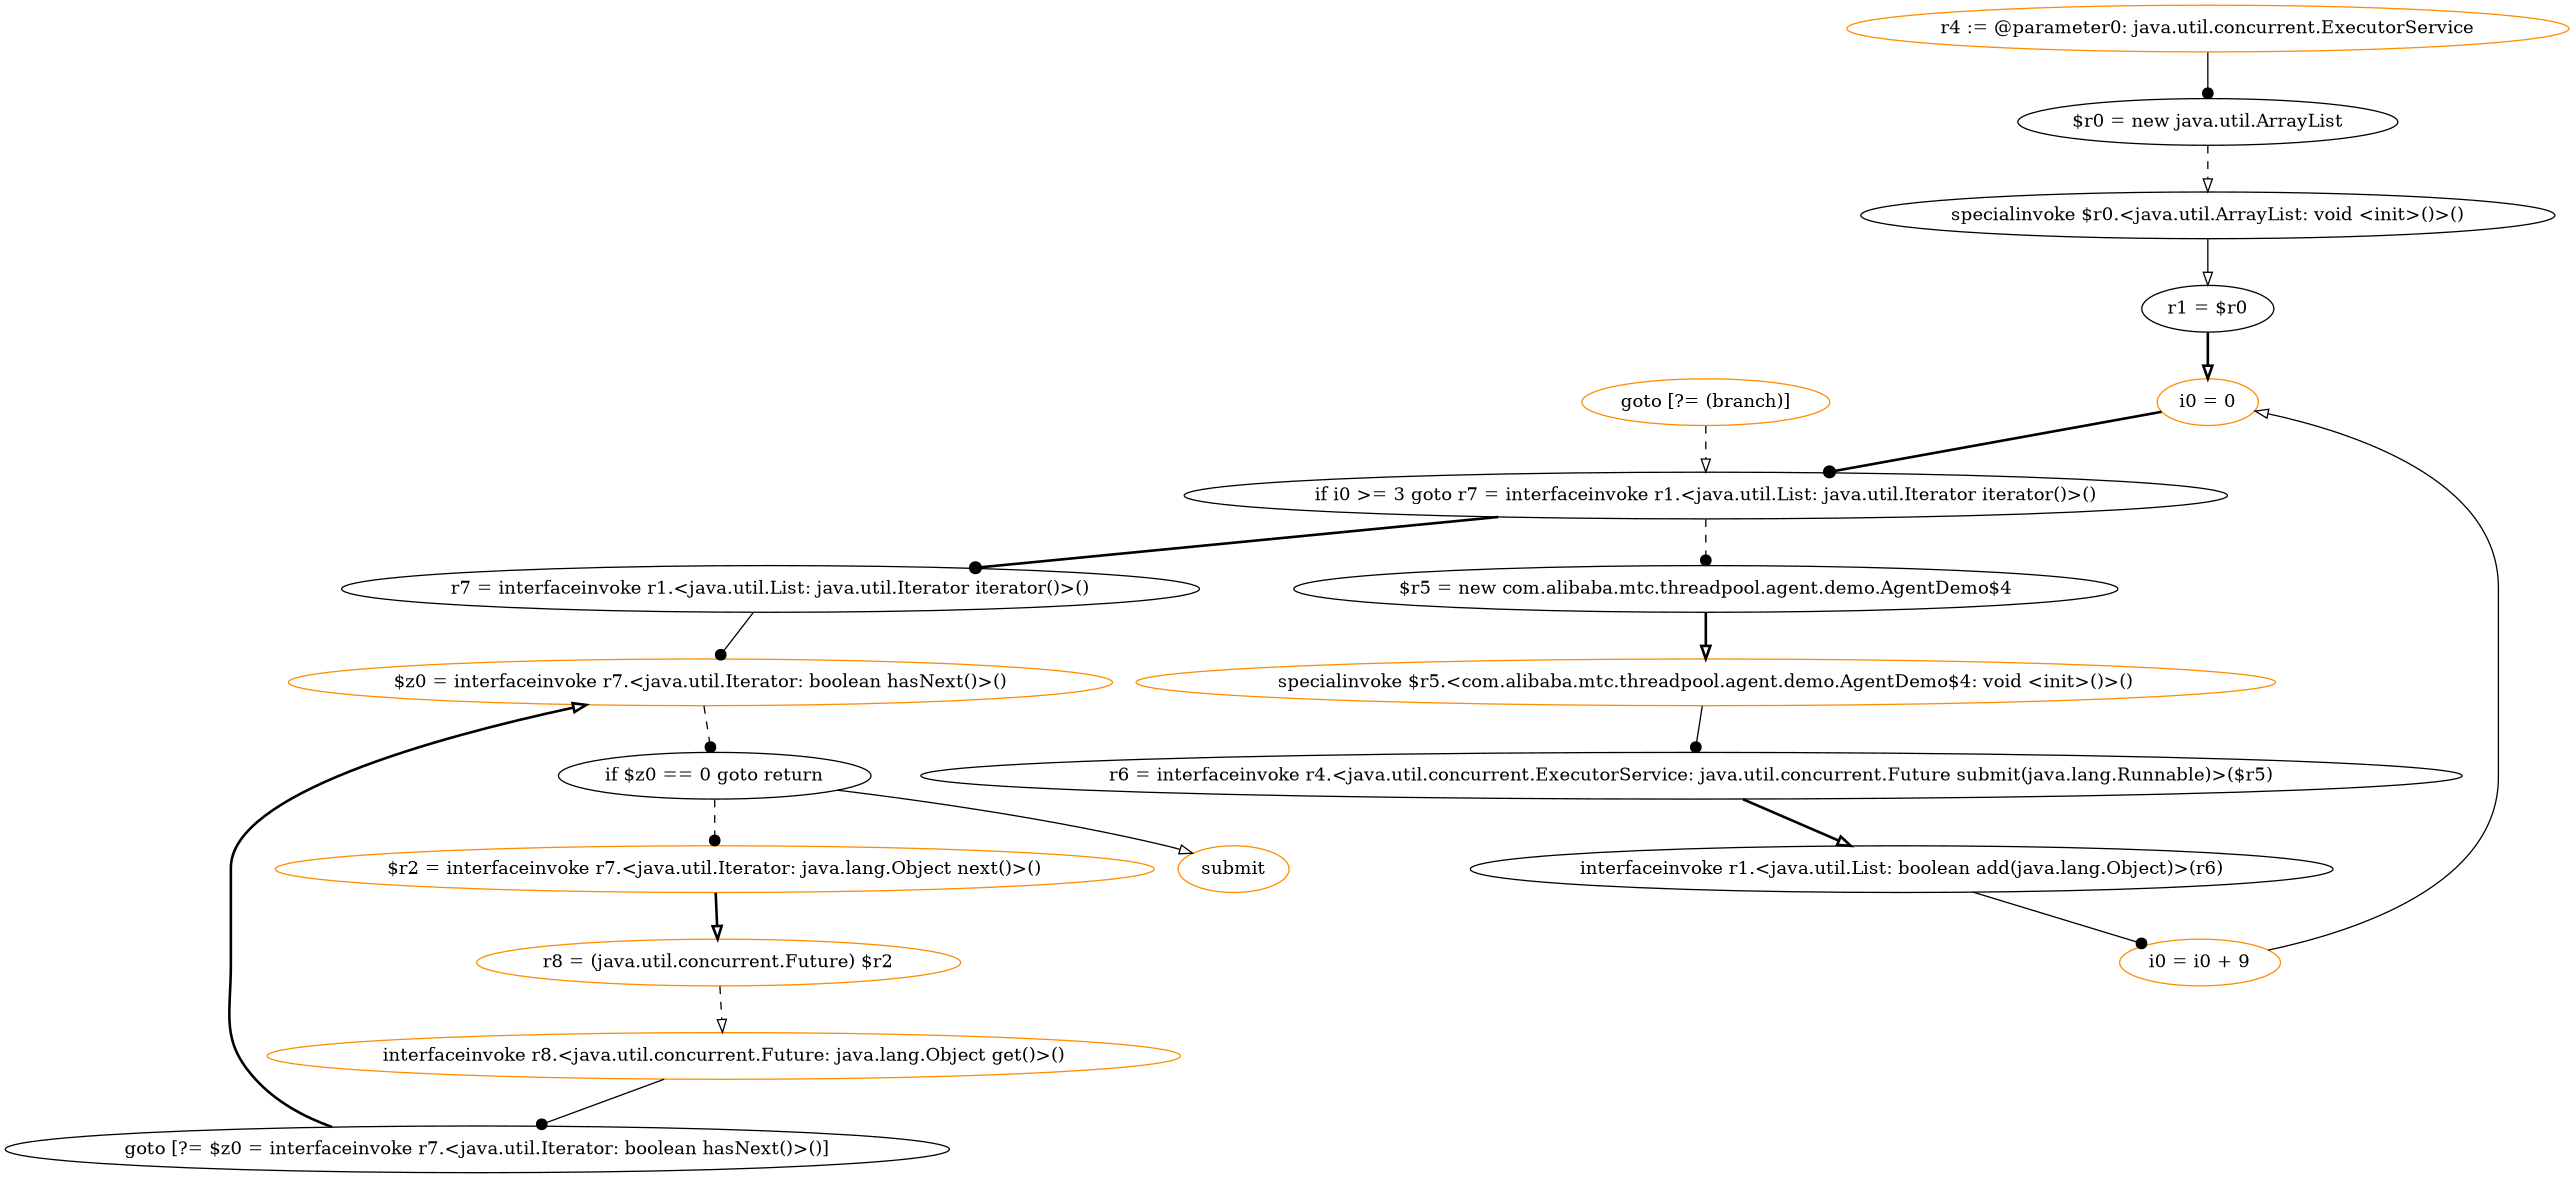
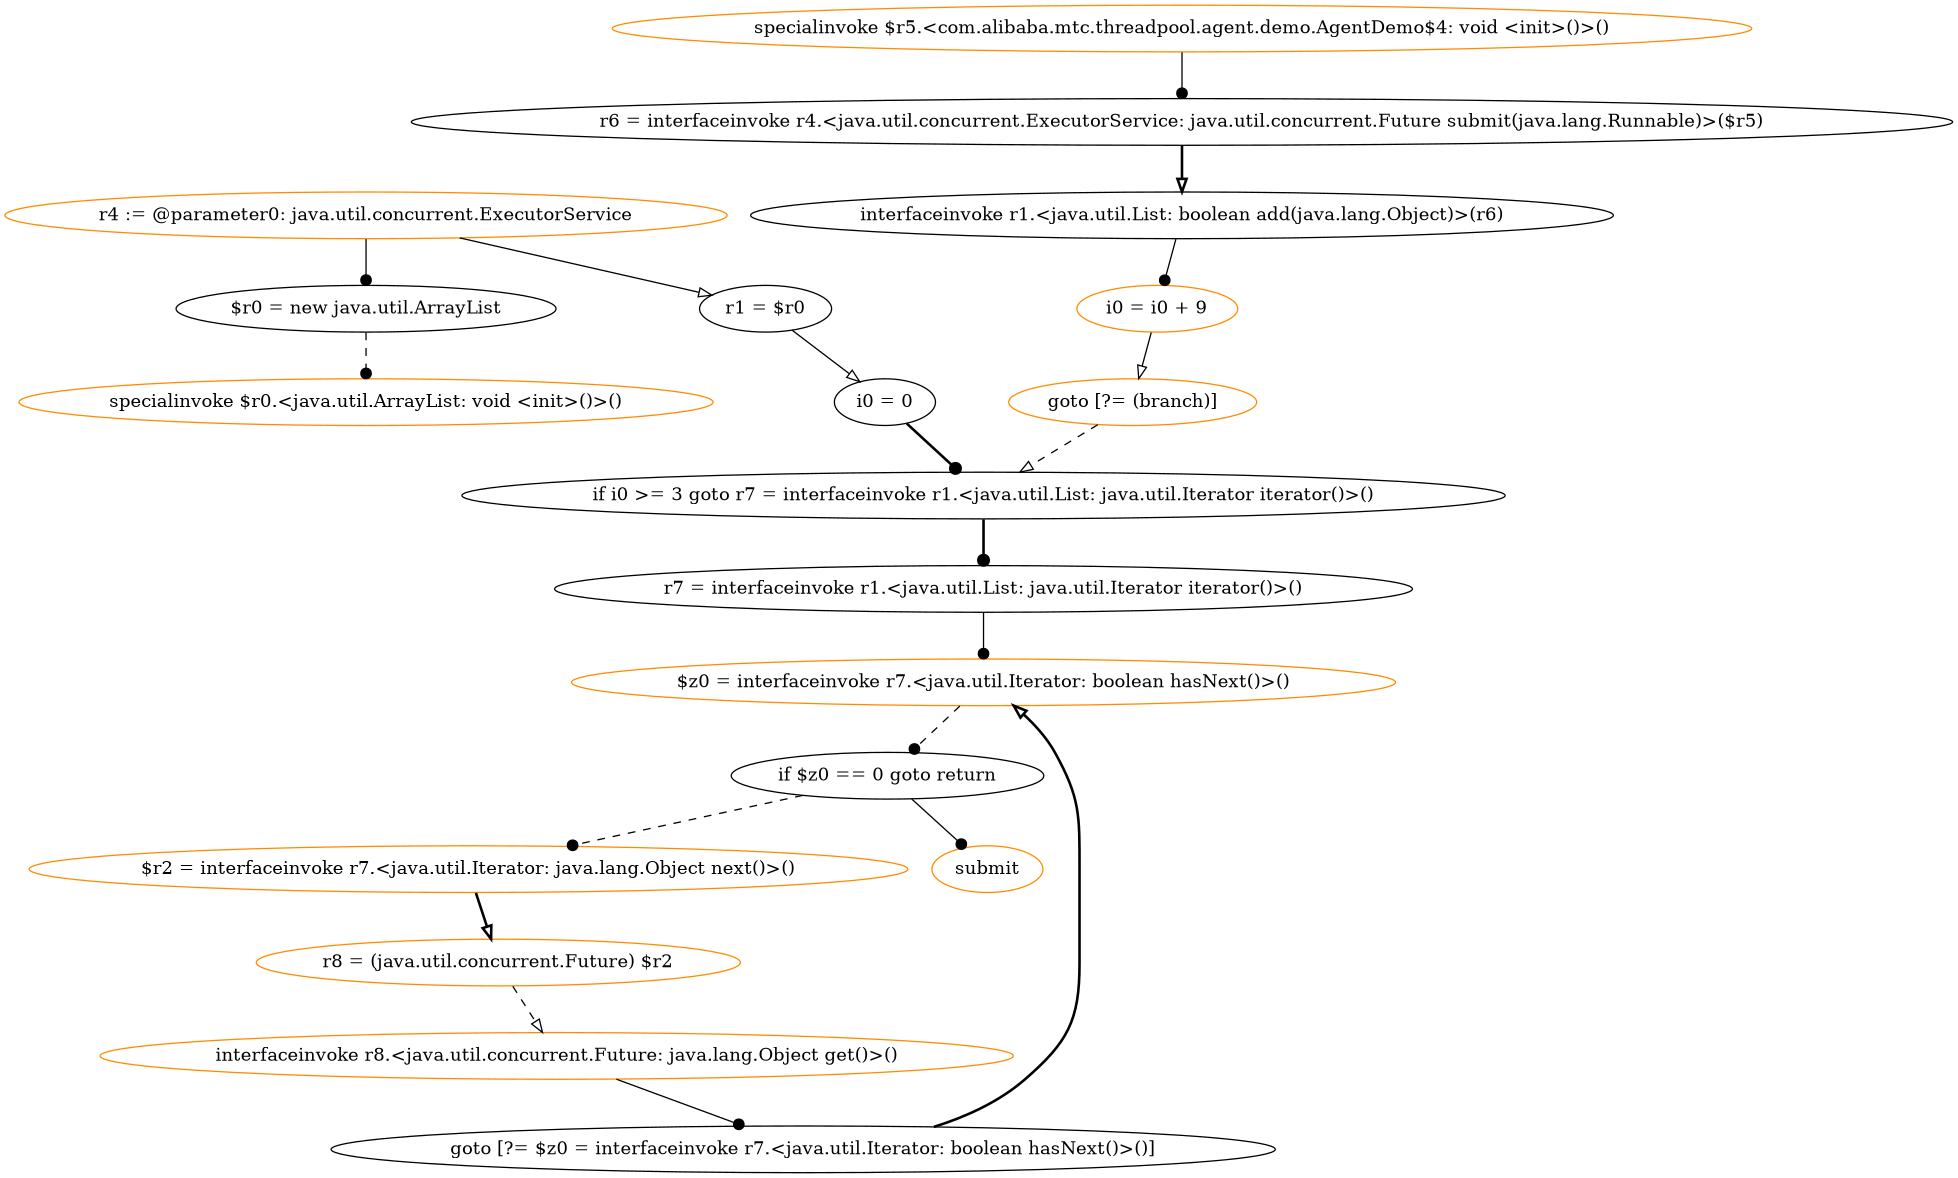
edge "$r0 = new java.util.ArrayList" -> "specialinvoke $r0.<java.util.ArrayList: void <init>()>()": arrowhead onormal -> dot
node "specialinvoke $r0.<java.util.ArrayList: void <init>()>()": color black -> darkorange
edge "specialinvoke $r0.<java.util.ArrayList: void <init>()>()" -> "r1 = $r0": now "r4 := @parameter0: java.util.concurrent.ExecutorService" -> "r1 = $r0"
edge "r1 = $r0" -> "i0 = 0": style bold -> solid
node "i0 = 0": color darkorange -> black
node "$r5 = new com.alibaba.mtc.threadpool.agent.demo.AgentDemo$4": removed
edge "i0 = i0 + 9" -> "i0 = 0": now "i0 = i0 + 9" -> "goto [?= (branch)]"
edge "if $z0 == 0 goto return" -> "submit": arrowhead onormal -> dot
